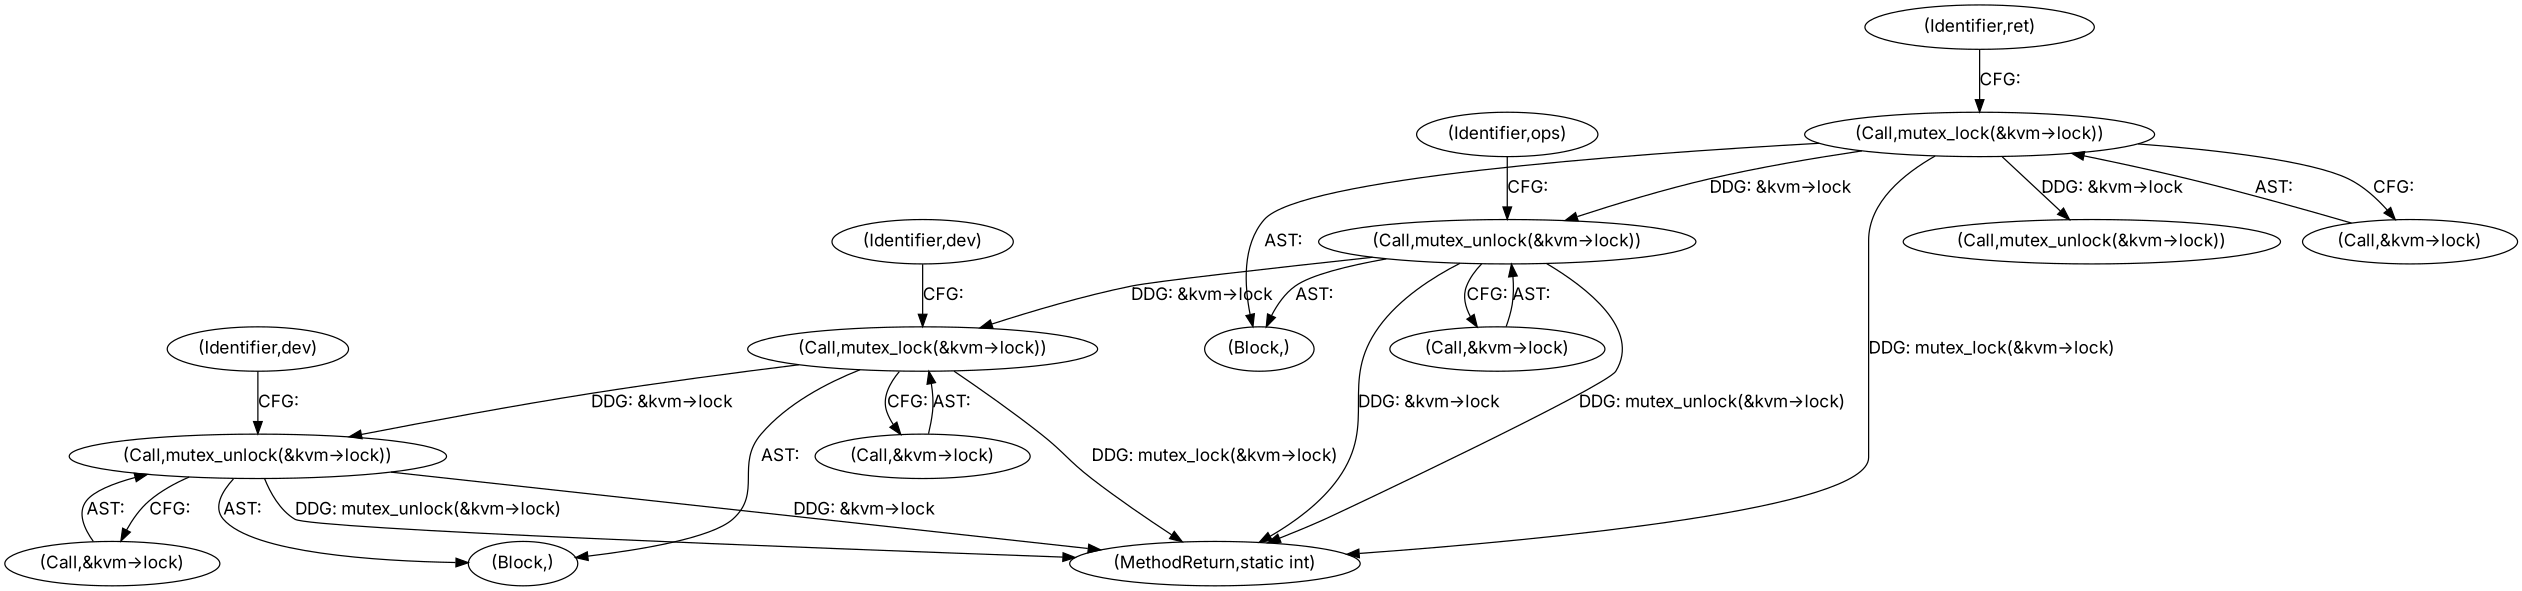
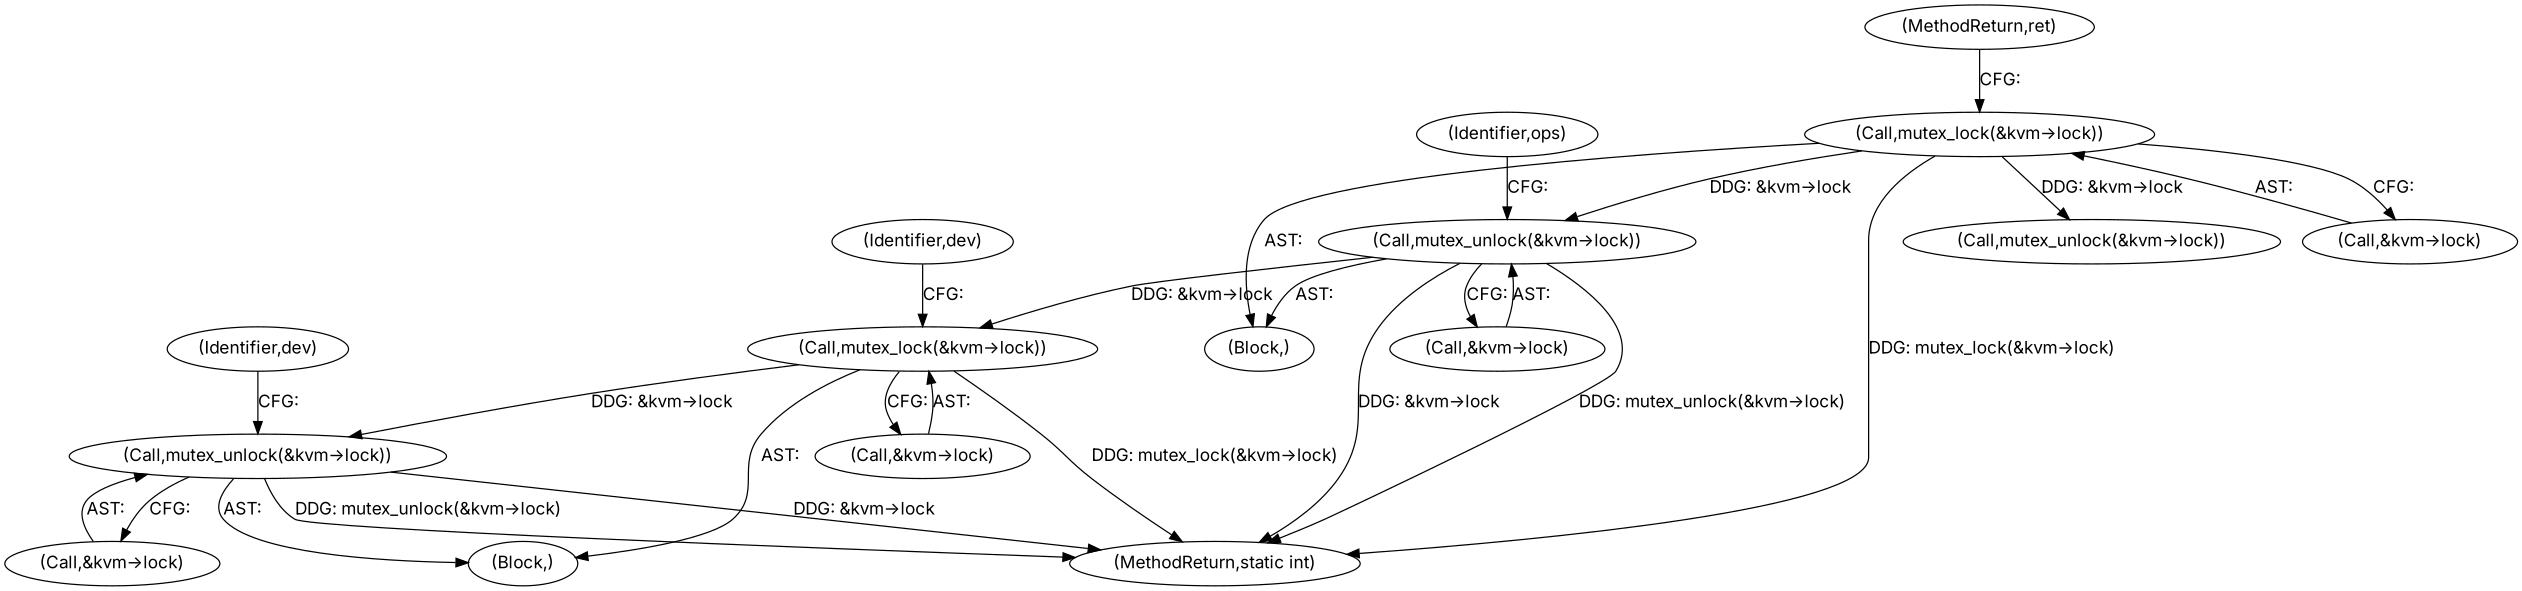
node "(Identifier,ret)": label "(Identifier,ret)" -> "(MethodReturn,ret)"
